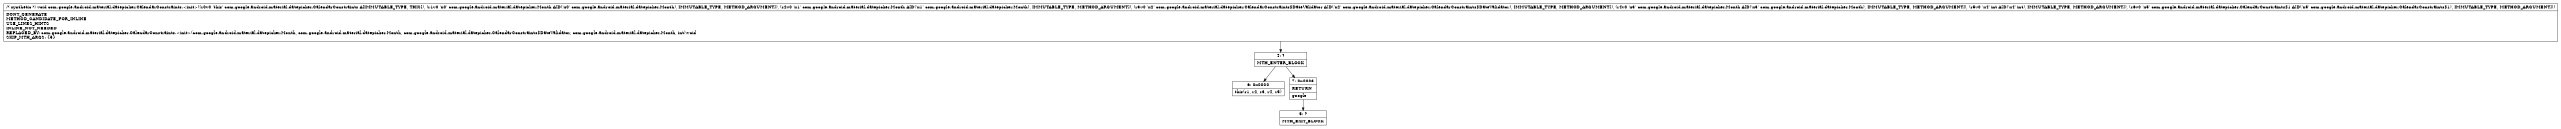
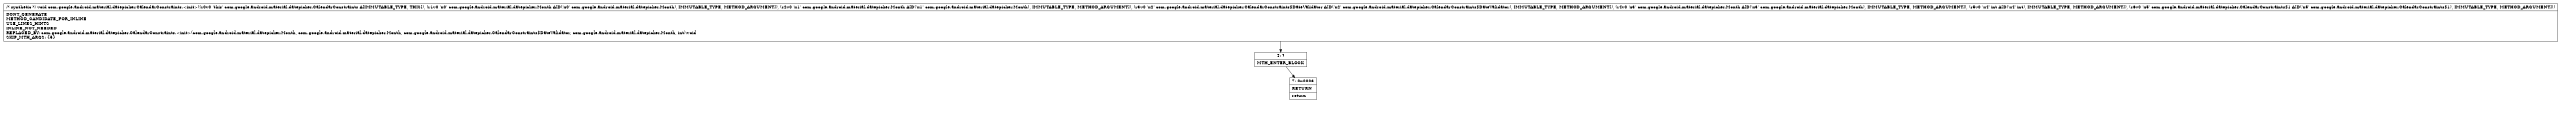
node "6: 0x0000": removed
node "7: 0x0003": text "google" -> "return"
node "5: ?": removed
